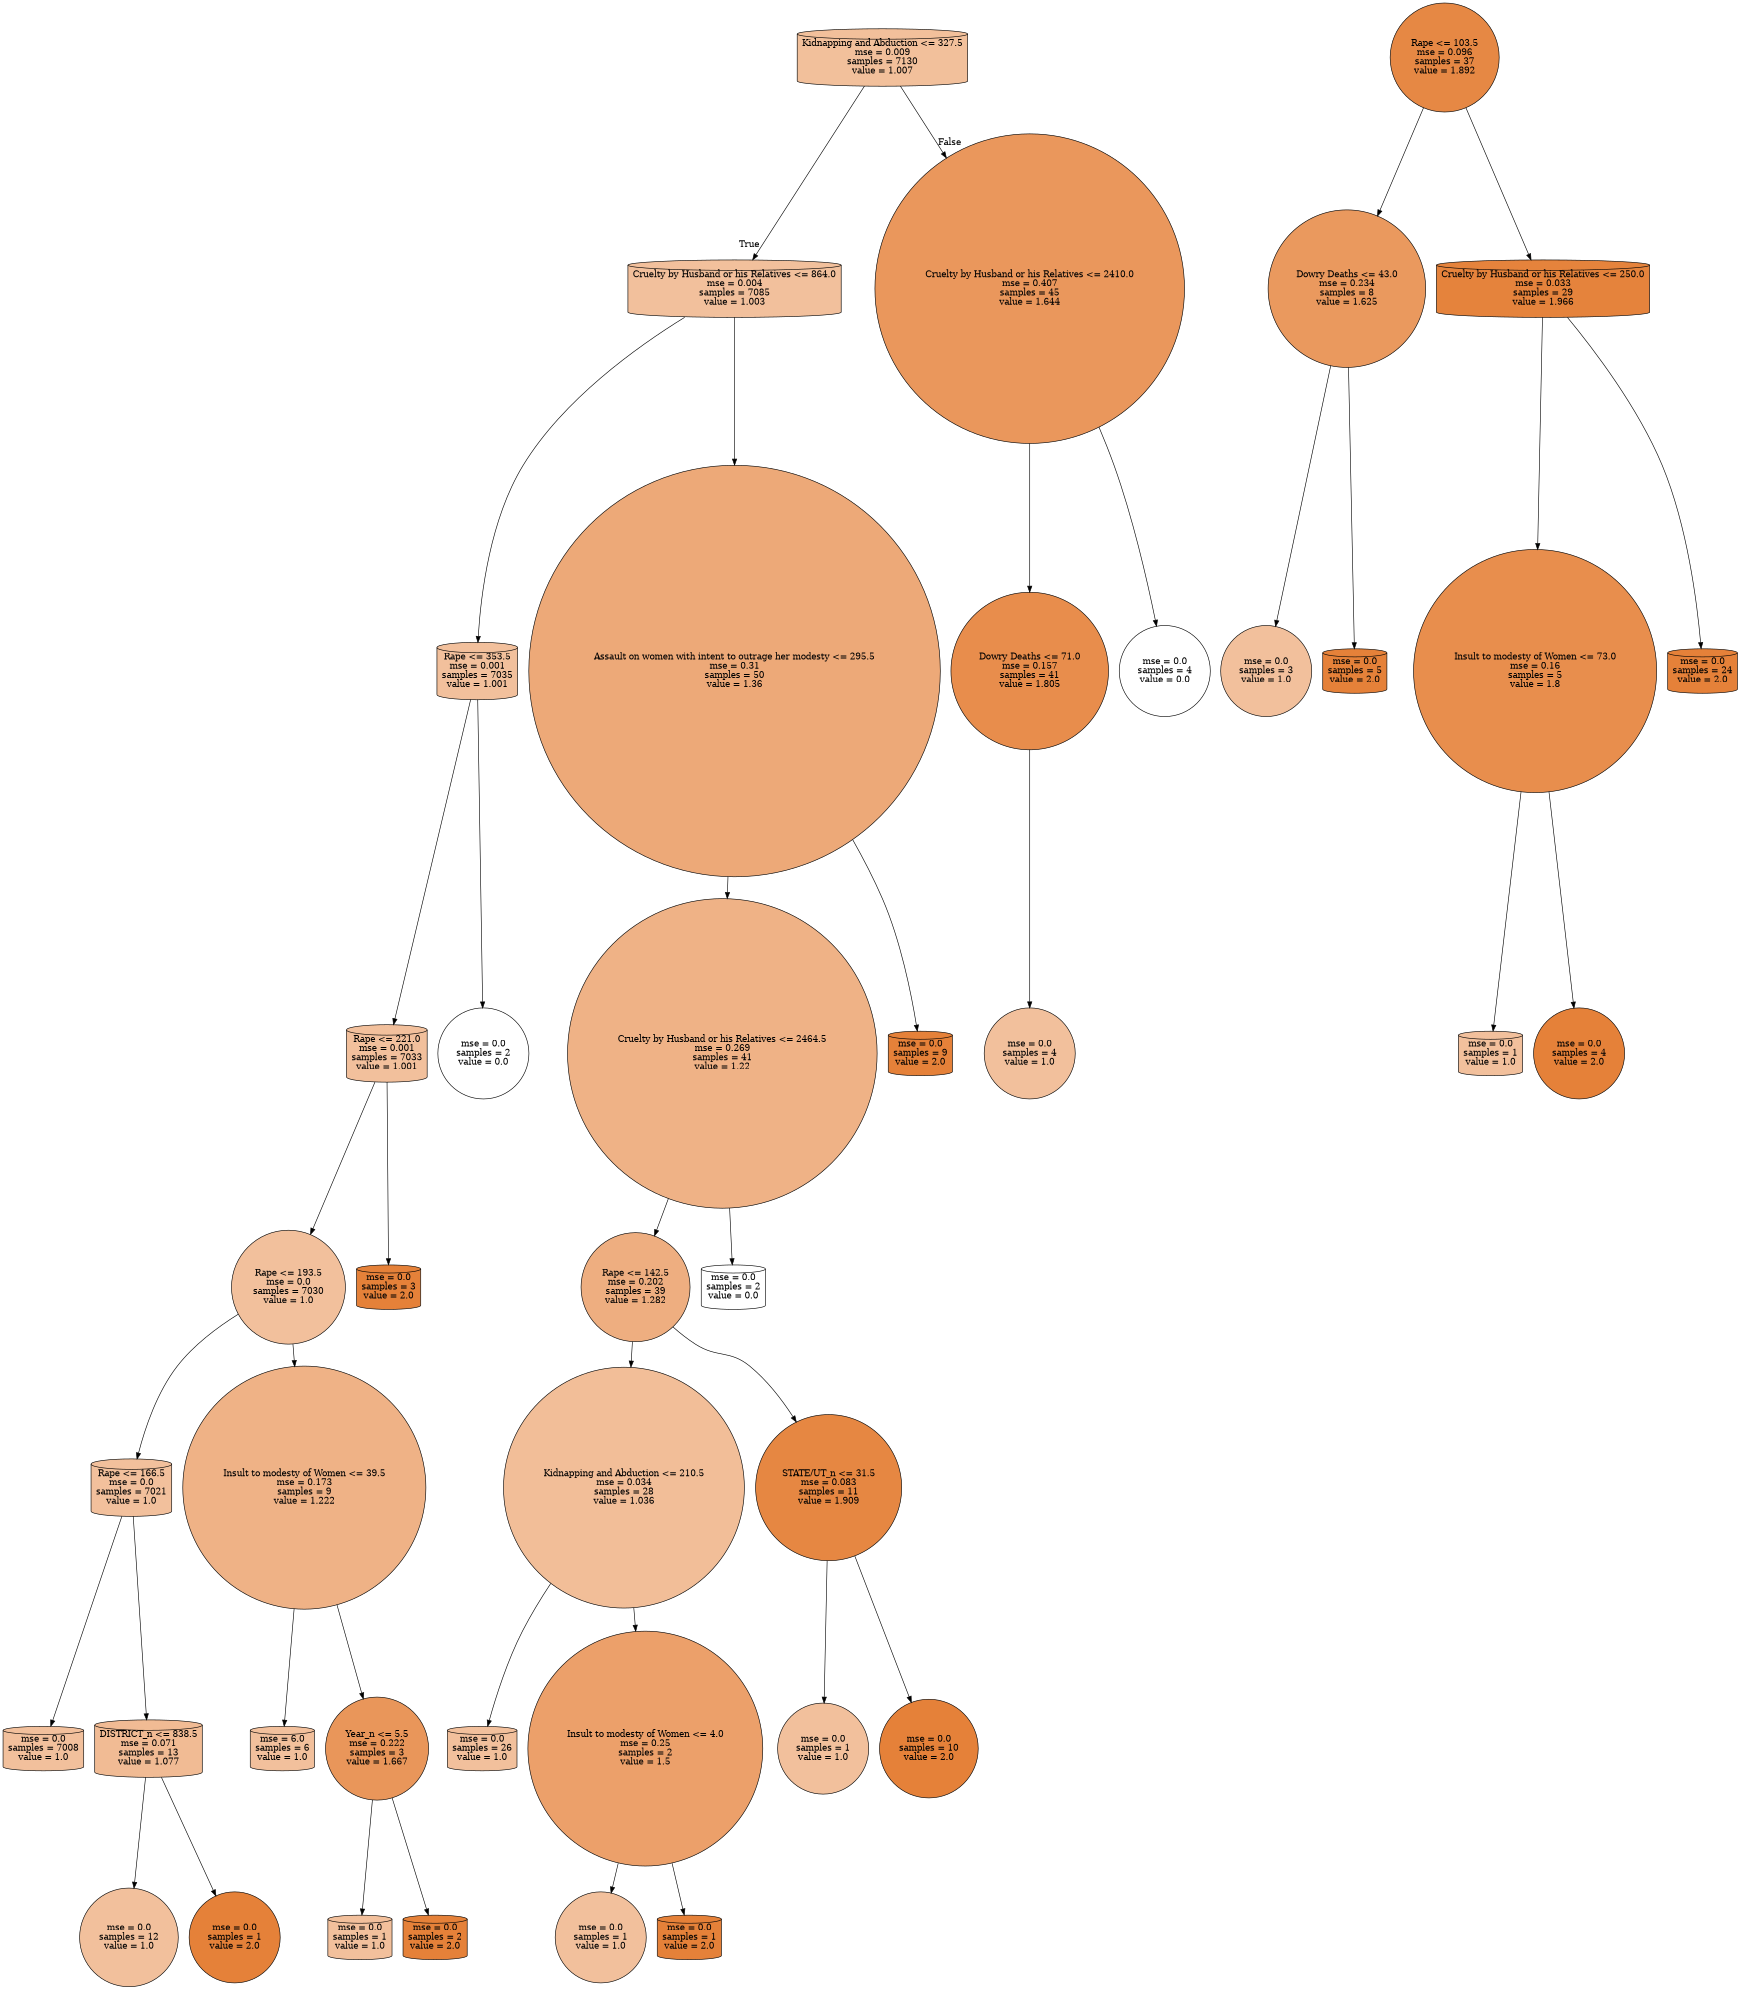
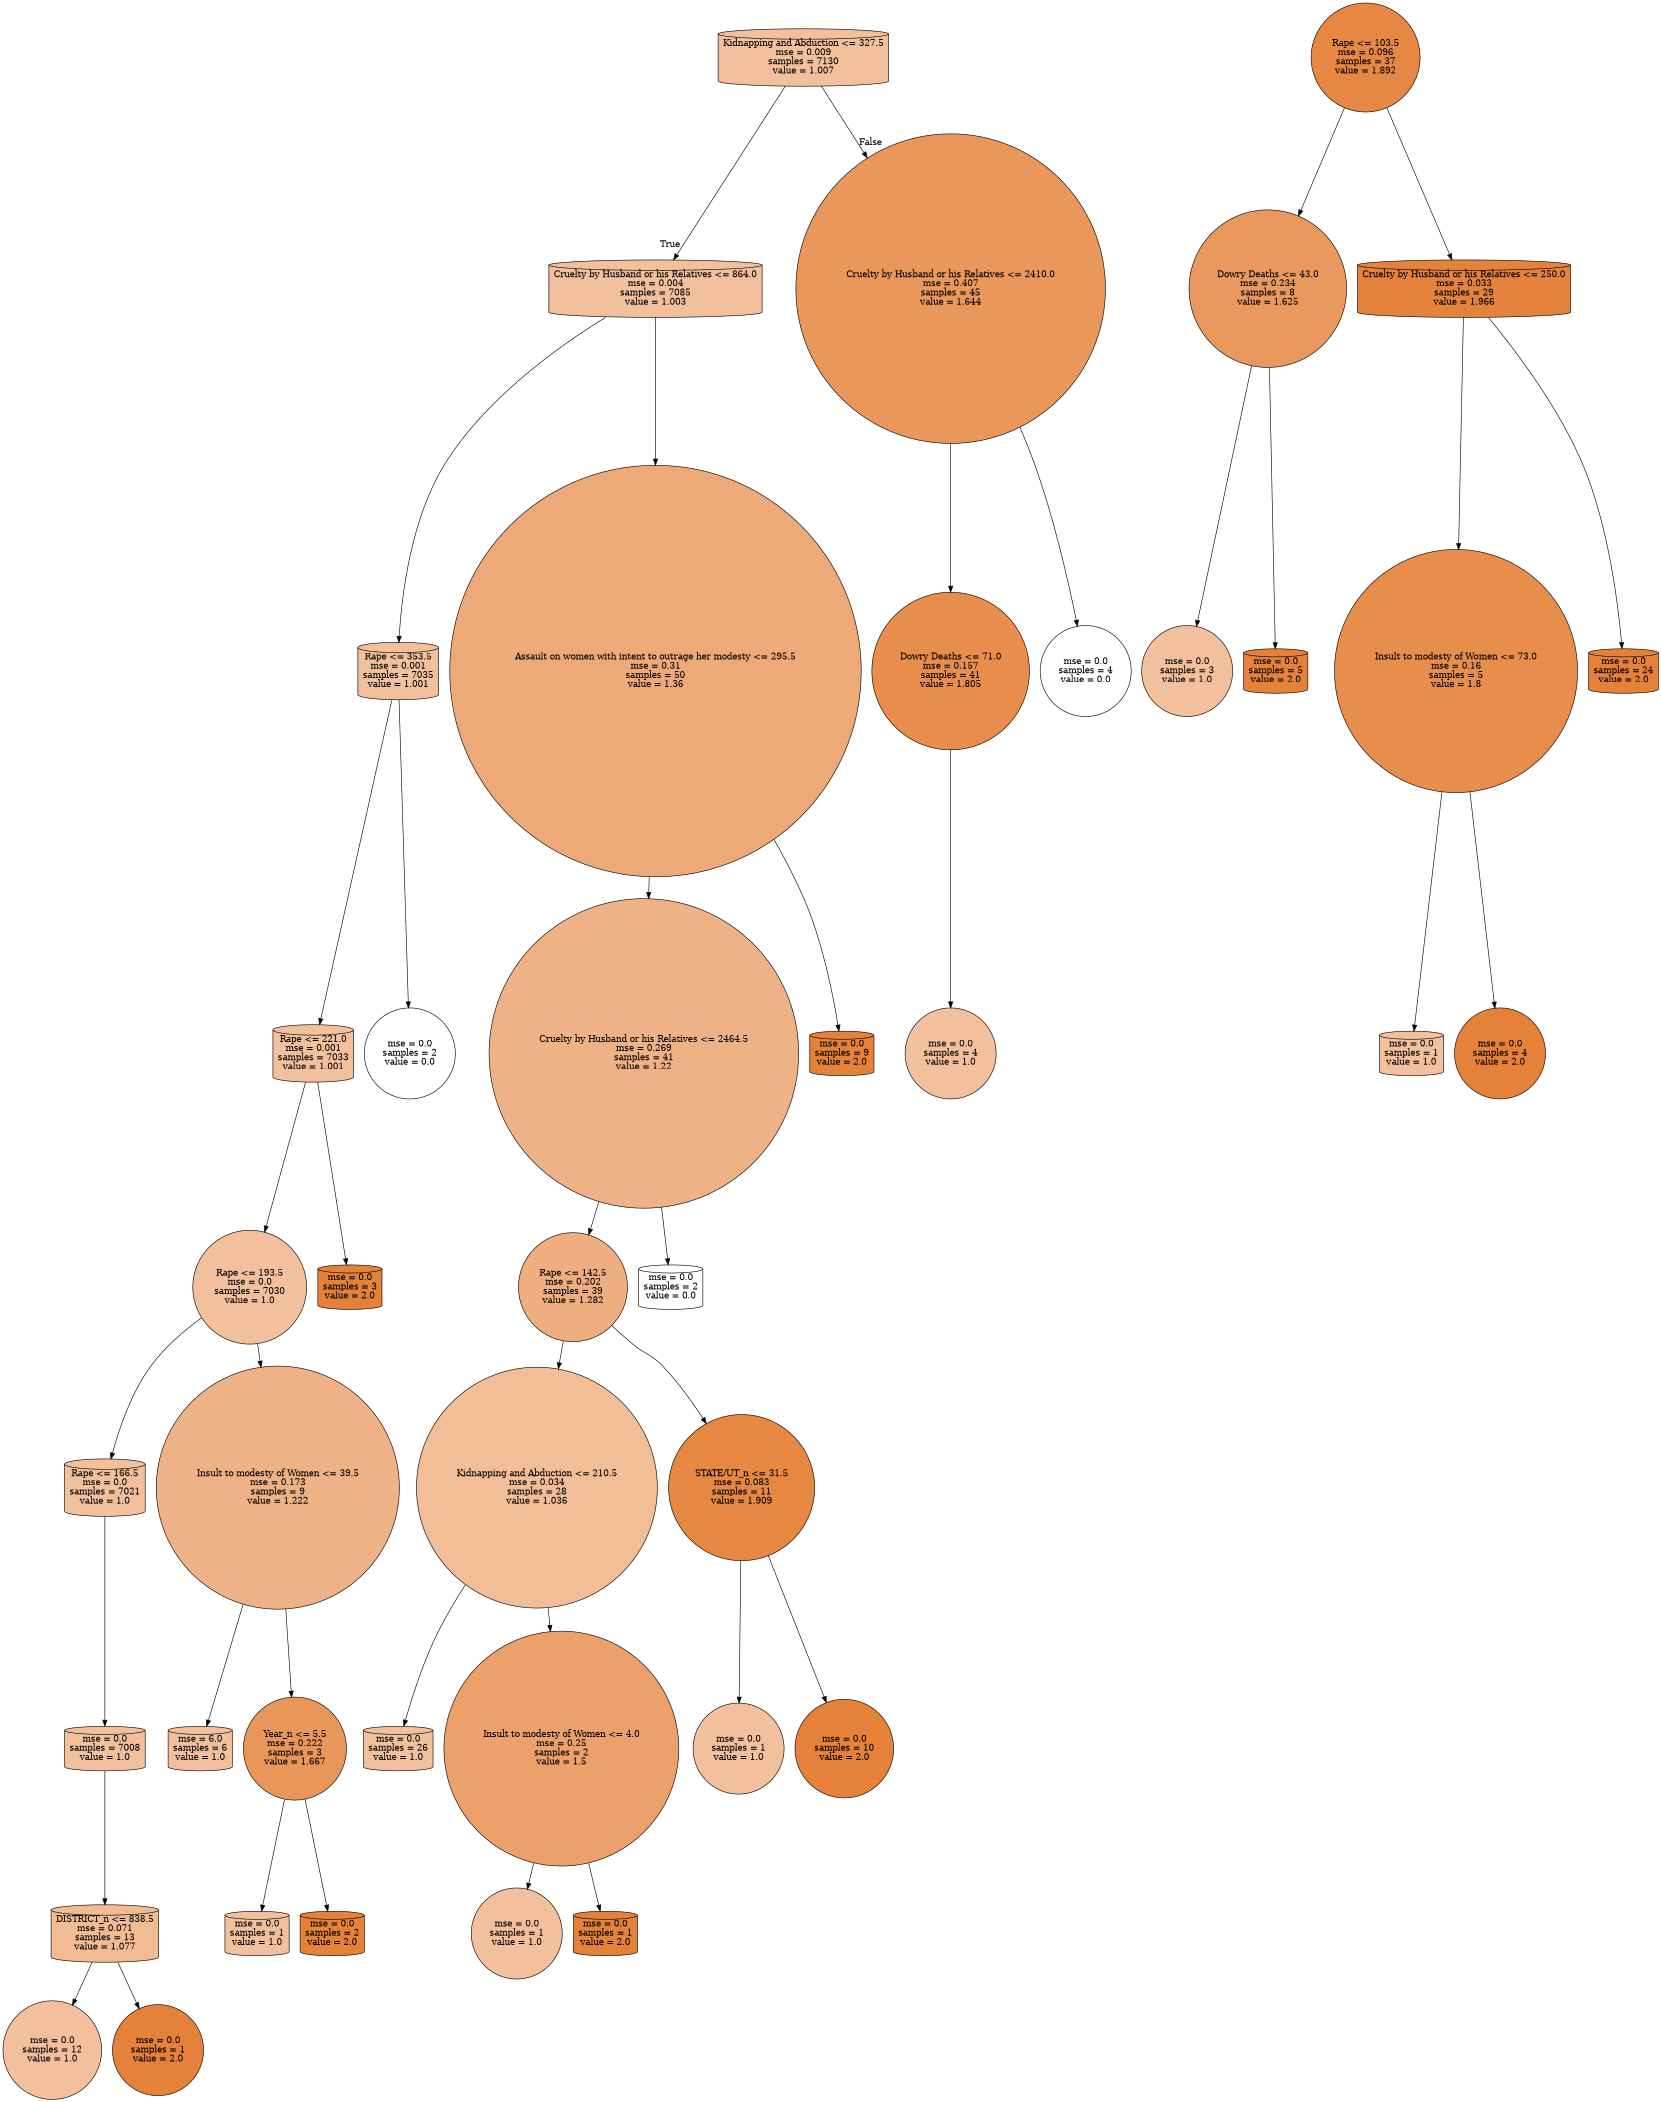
edge "Rape <= 166.5 mse = 0.0 samples = 7021 value = 1.0" -> "DISTRICT_n <= 838.5 mse = 0.071 samples = 13 value = 1.077": now "mse = 0.0 samples = 7008 value = 1.0" -> "DISTRICT_n <= 838.5 mse = 0.071 samples = 13 value = 1.077"
